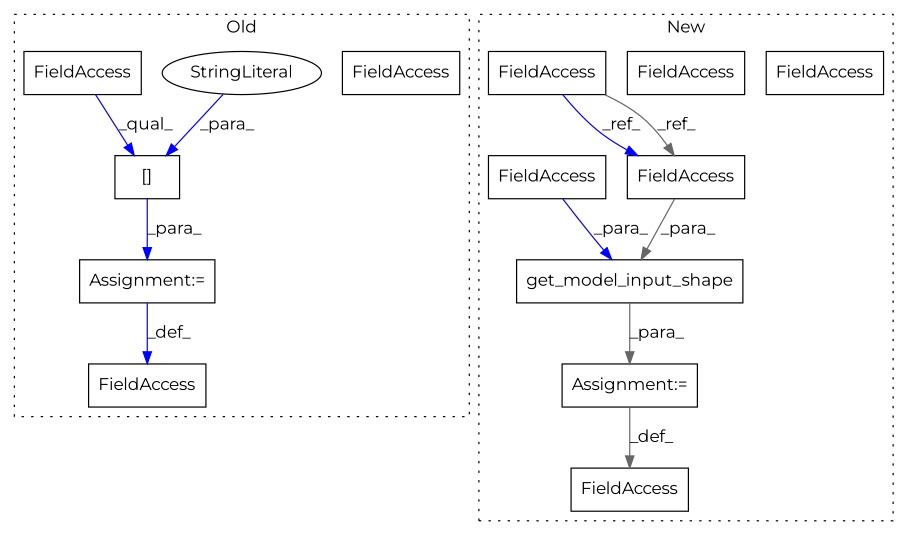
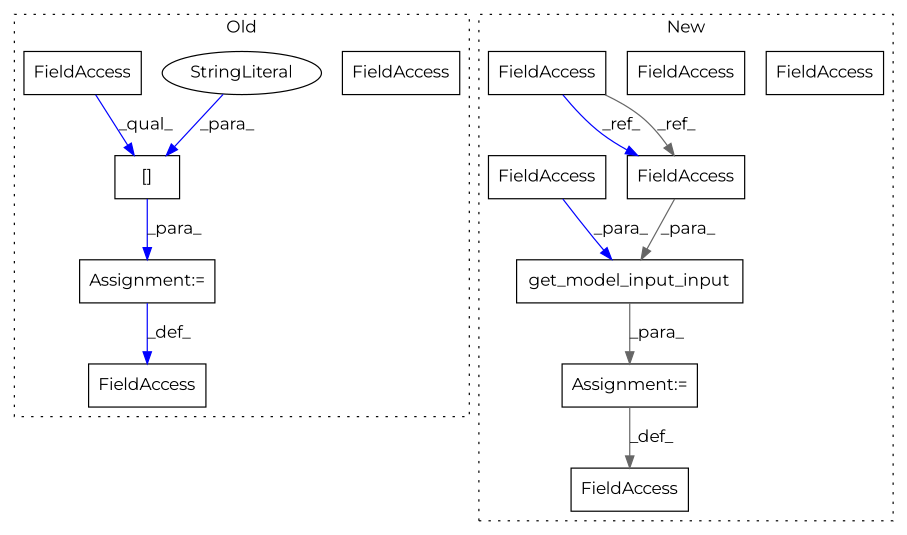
node "get_model_input_shape": label "get_model_input_shape" -> "get_model_input_input"
